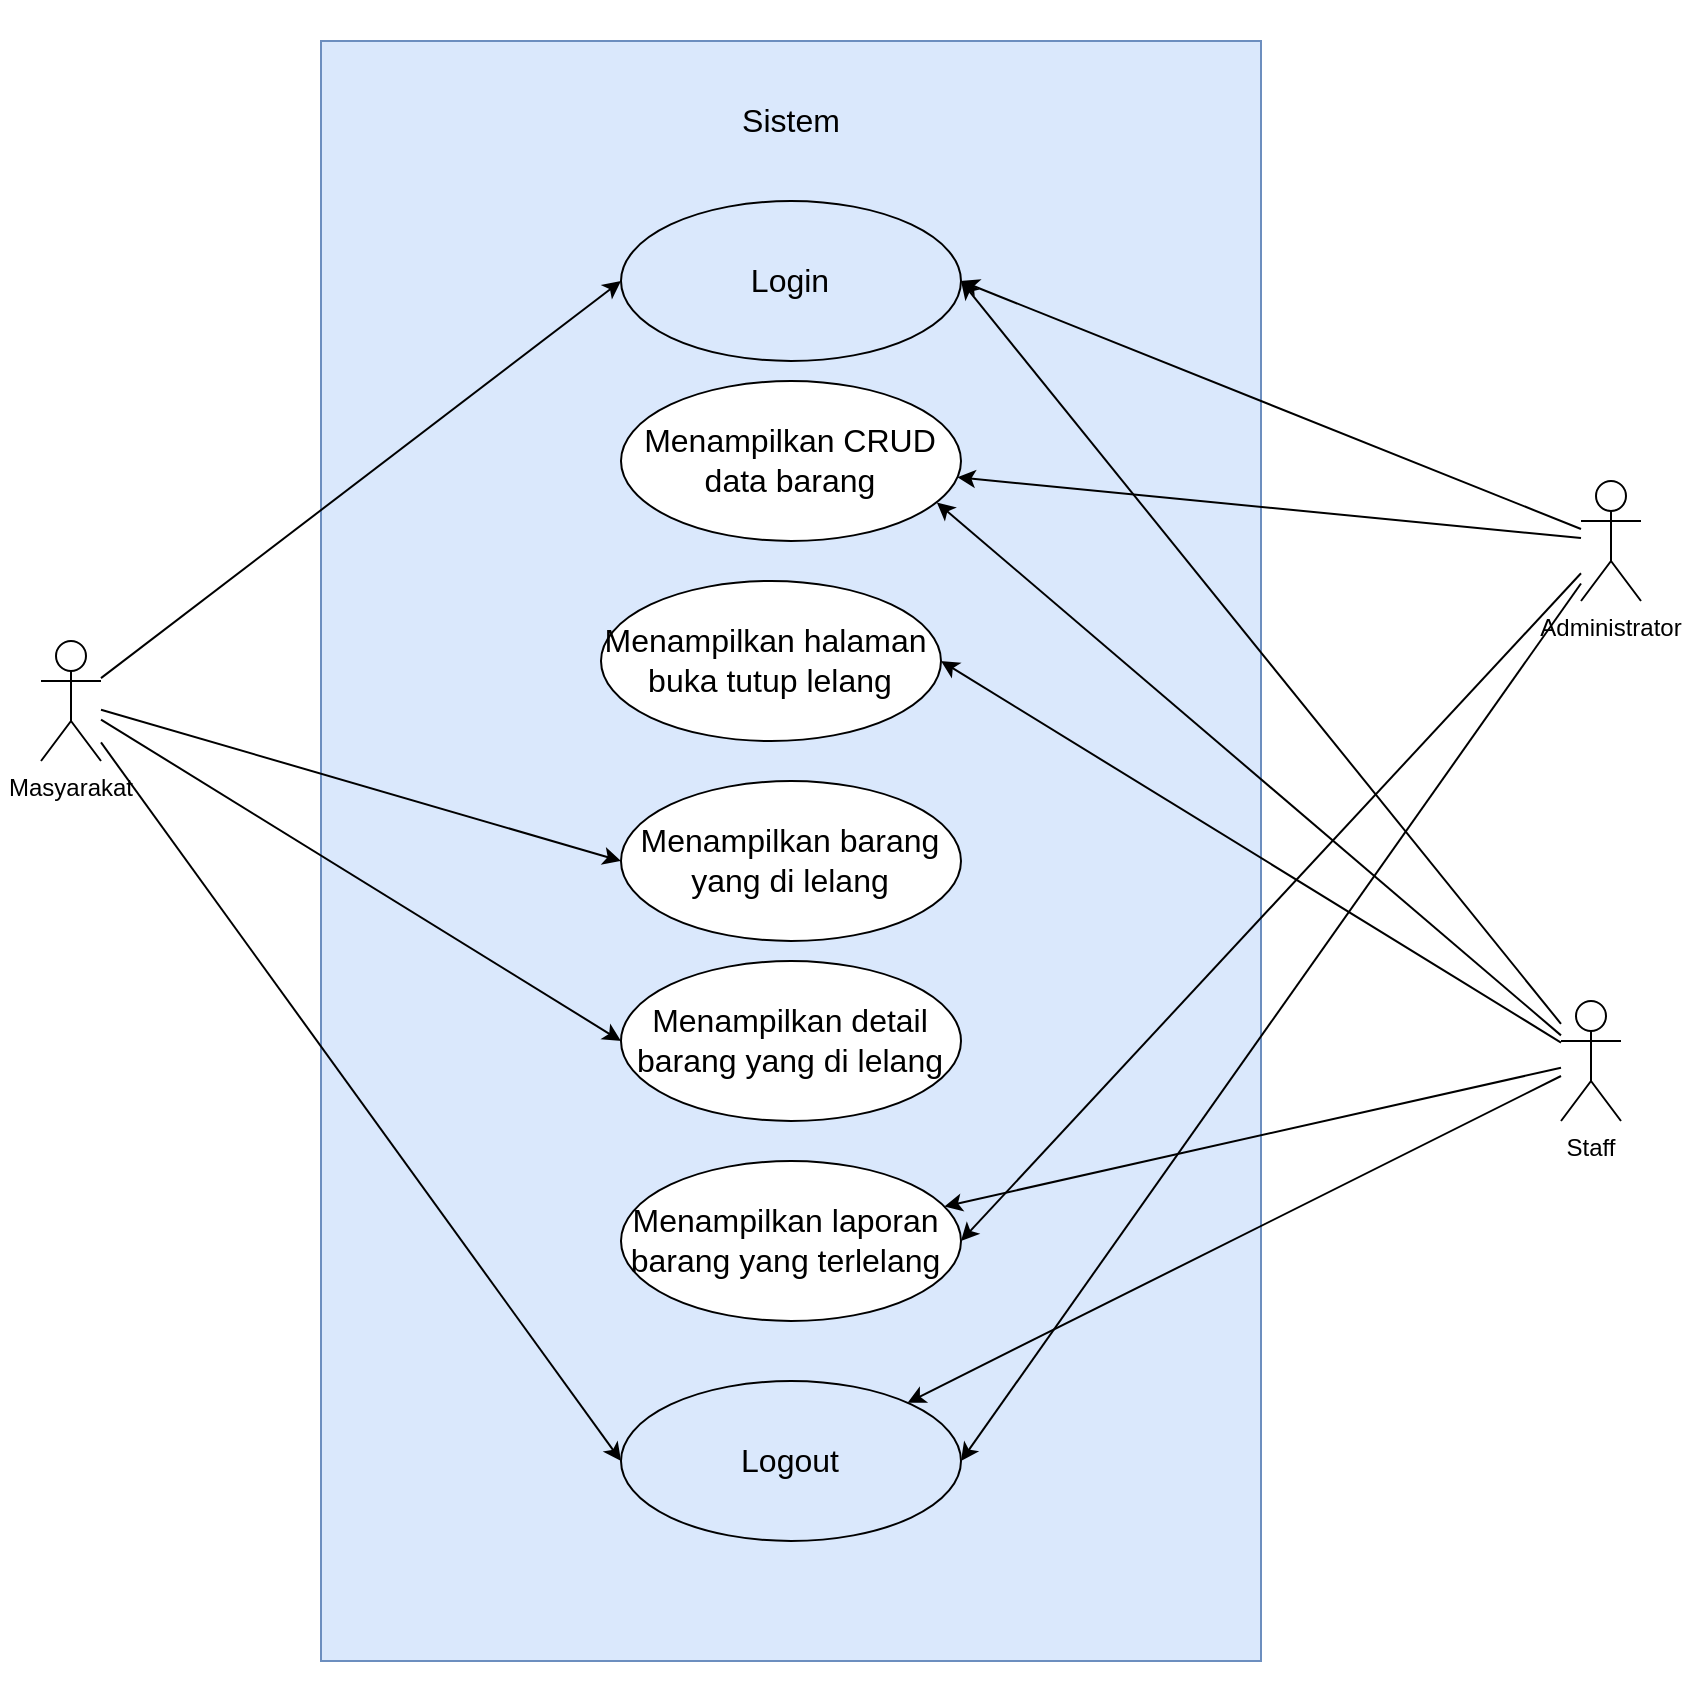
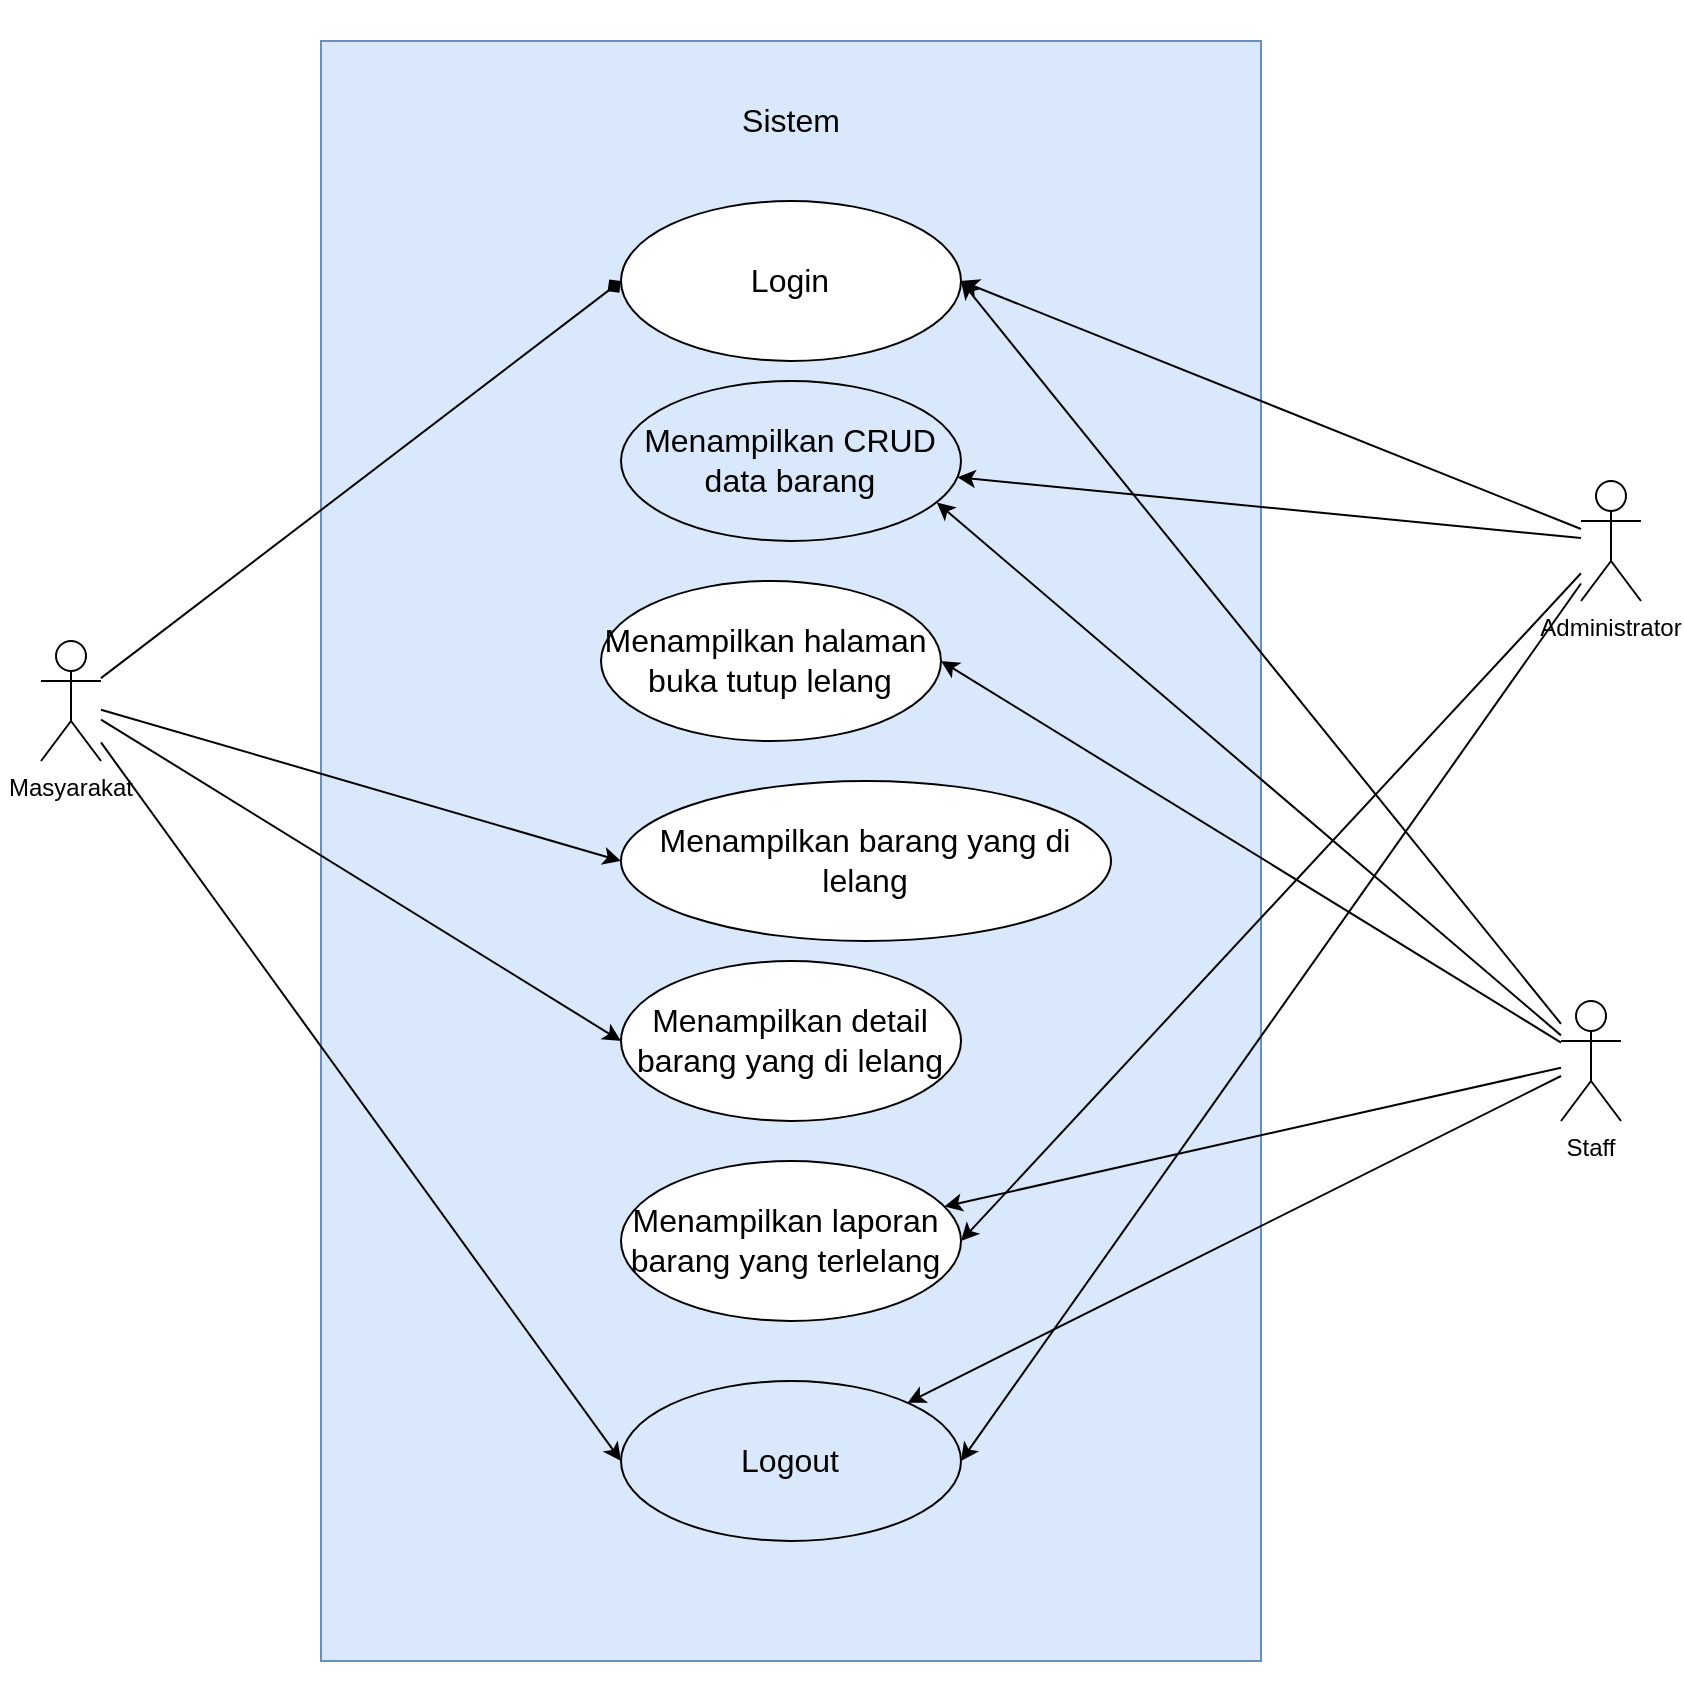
node "Login": fillcolor #dae8fc -> #ffffff
edge "Masyarakat" -> "Login": arrowhead classic -> diamond
node "Menampilkan CRUD data barang": fillcolor #ffffff -> #dae8fc
node "Menampilkan barang yang di lelang": size 340x160 -> 490x160
